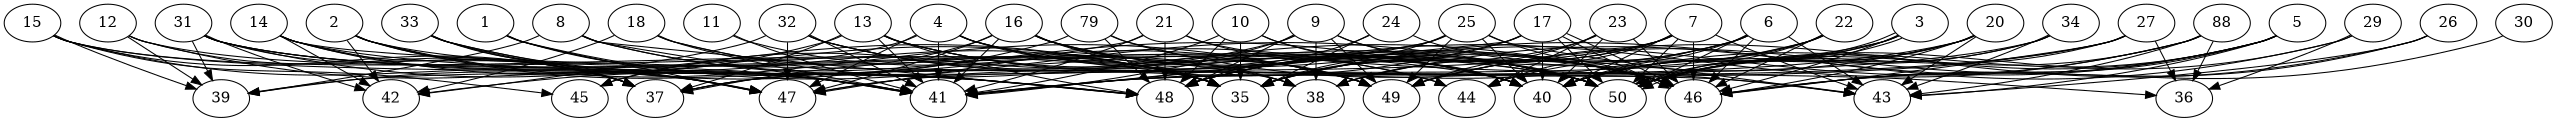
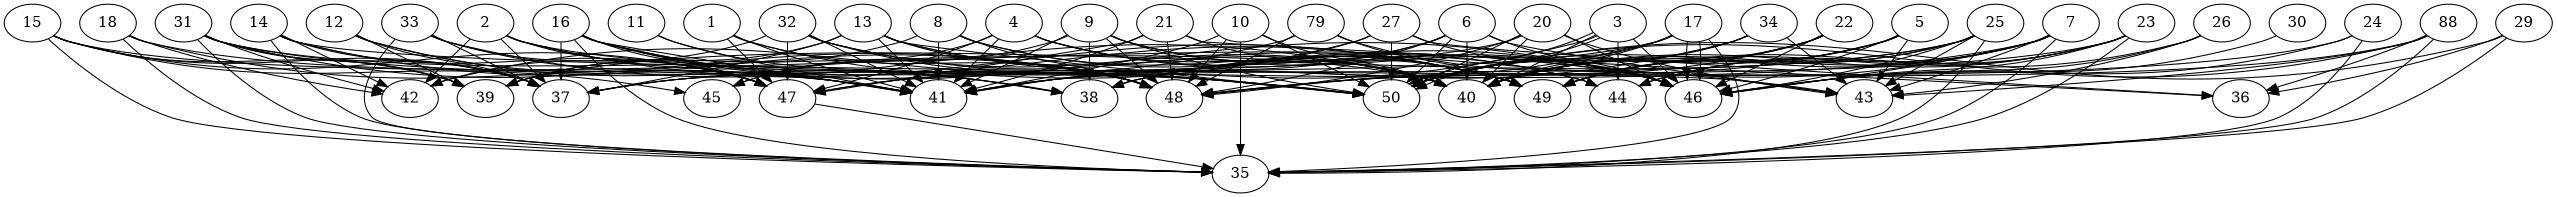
edge "4" -> "35": now "47" -> "35"
edge "23" -> "48": added
